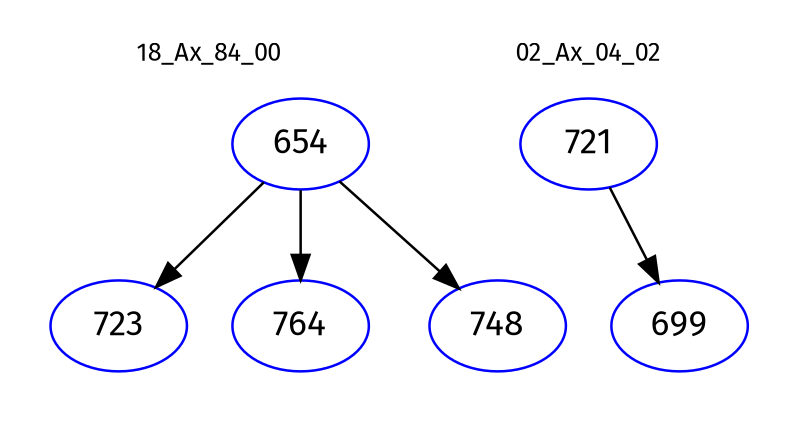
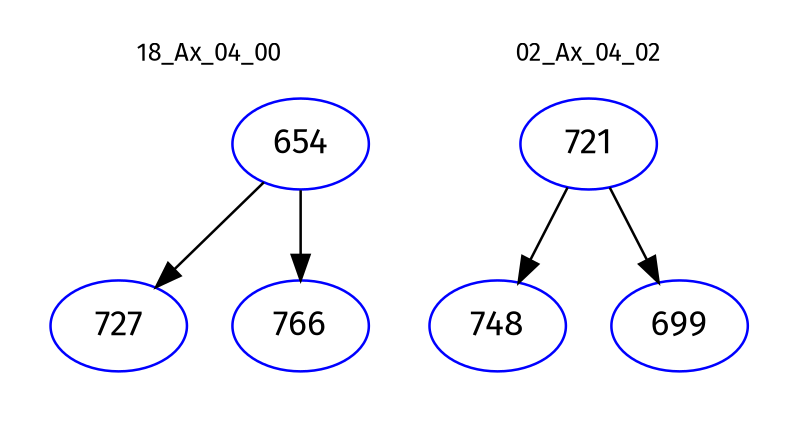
cluster "18_Ax_84_00": label "18_Ax_84_00" -> "18_Ax_04_00"
edge "654" -> "748": now "721" -> "748"
node "723": label "723" -> "727"
node "764": label "764" -> "766"
